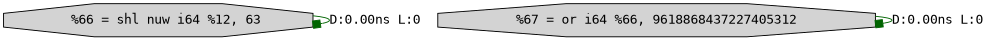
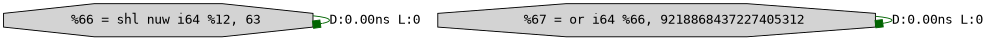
node "%67 = or i64 %66, 9618868437227405312": label "%67 = or i64 %66, 9618868437227405312" -> "%67 = or i64 %66, 9218868437227405312"
